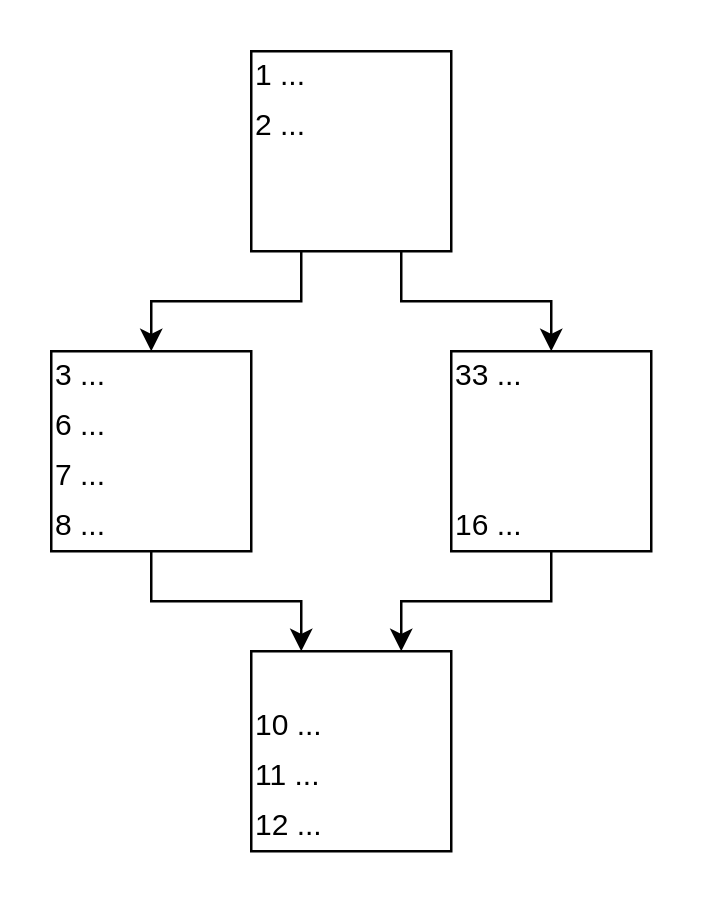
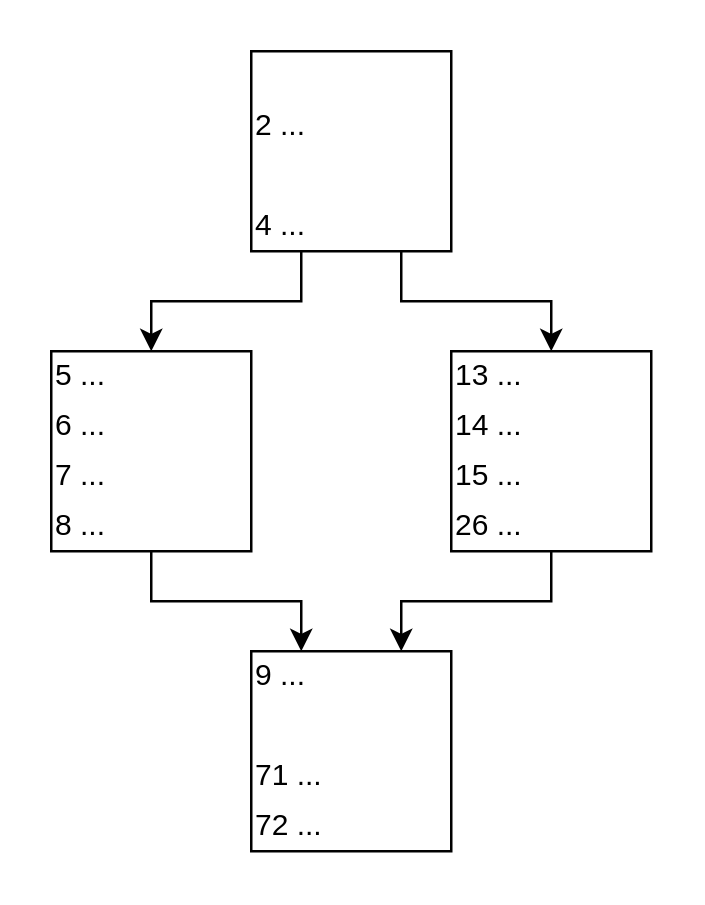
node "1 ...": removed
node "4 ...": added
node "3 ...": label "3 ..." -> "5 ..."
node "33 ...": label "33 ..." -> "13 ..."
node "14 ...": added
node "15 ...": added
node "16 ...": label "16 ..." -> "26 ..."
node "9 ...": added
node "10 ...": removed
node "11 ...": label "11 ..." -> "71 ..."
node "12 ...": label "12 ..." -> "72 ..."
